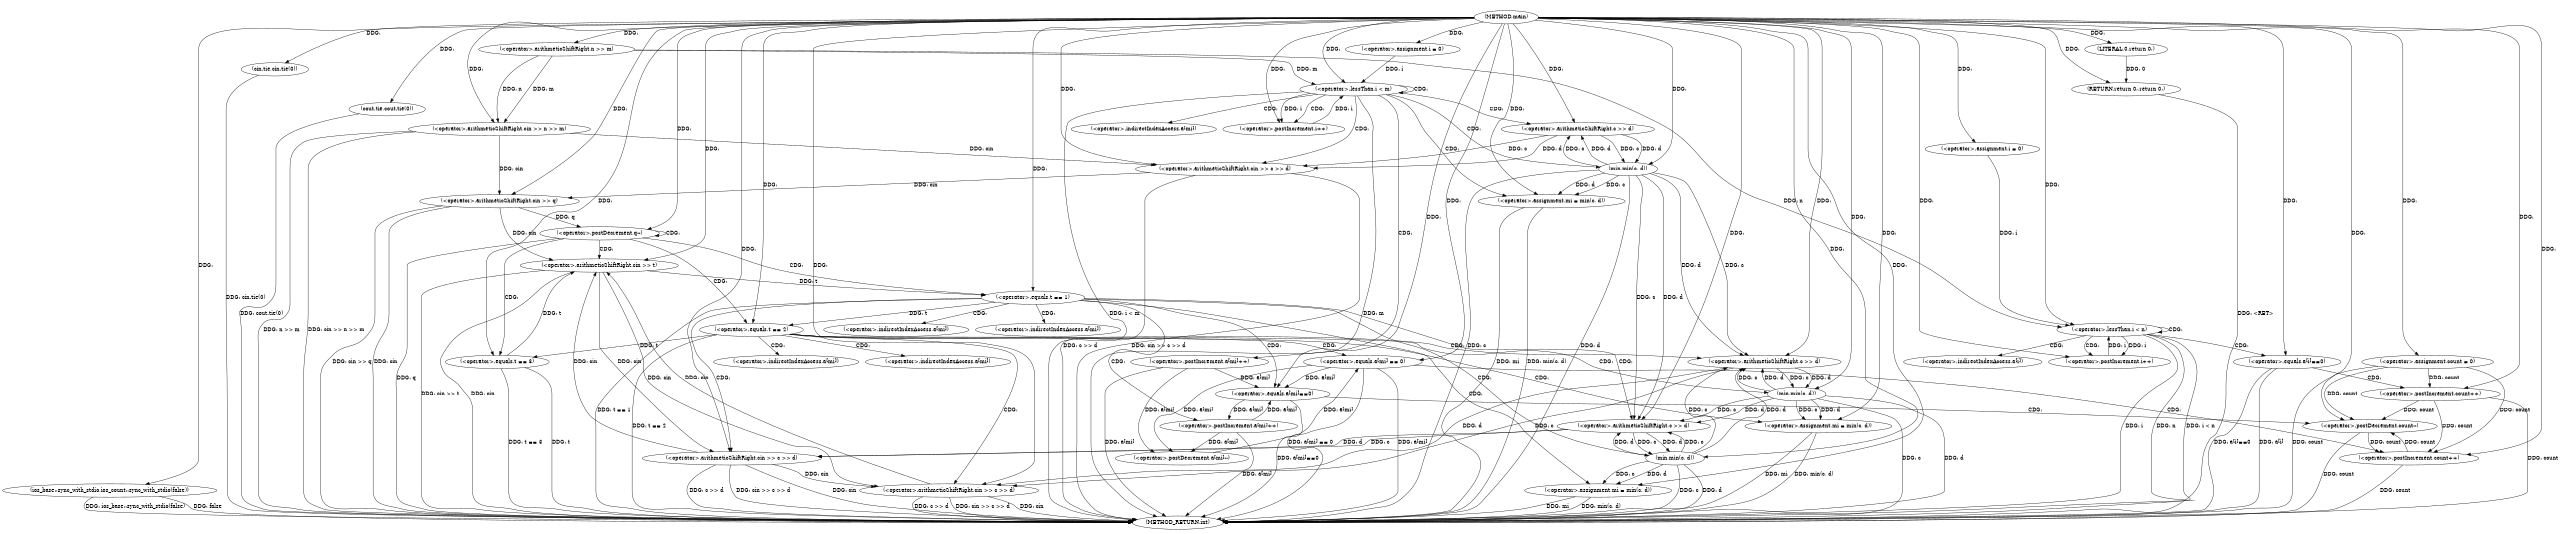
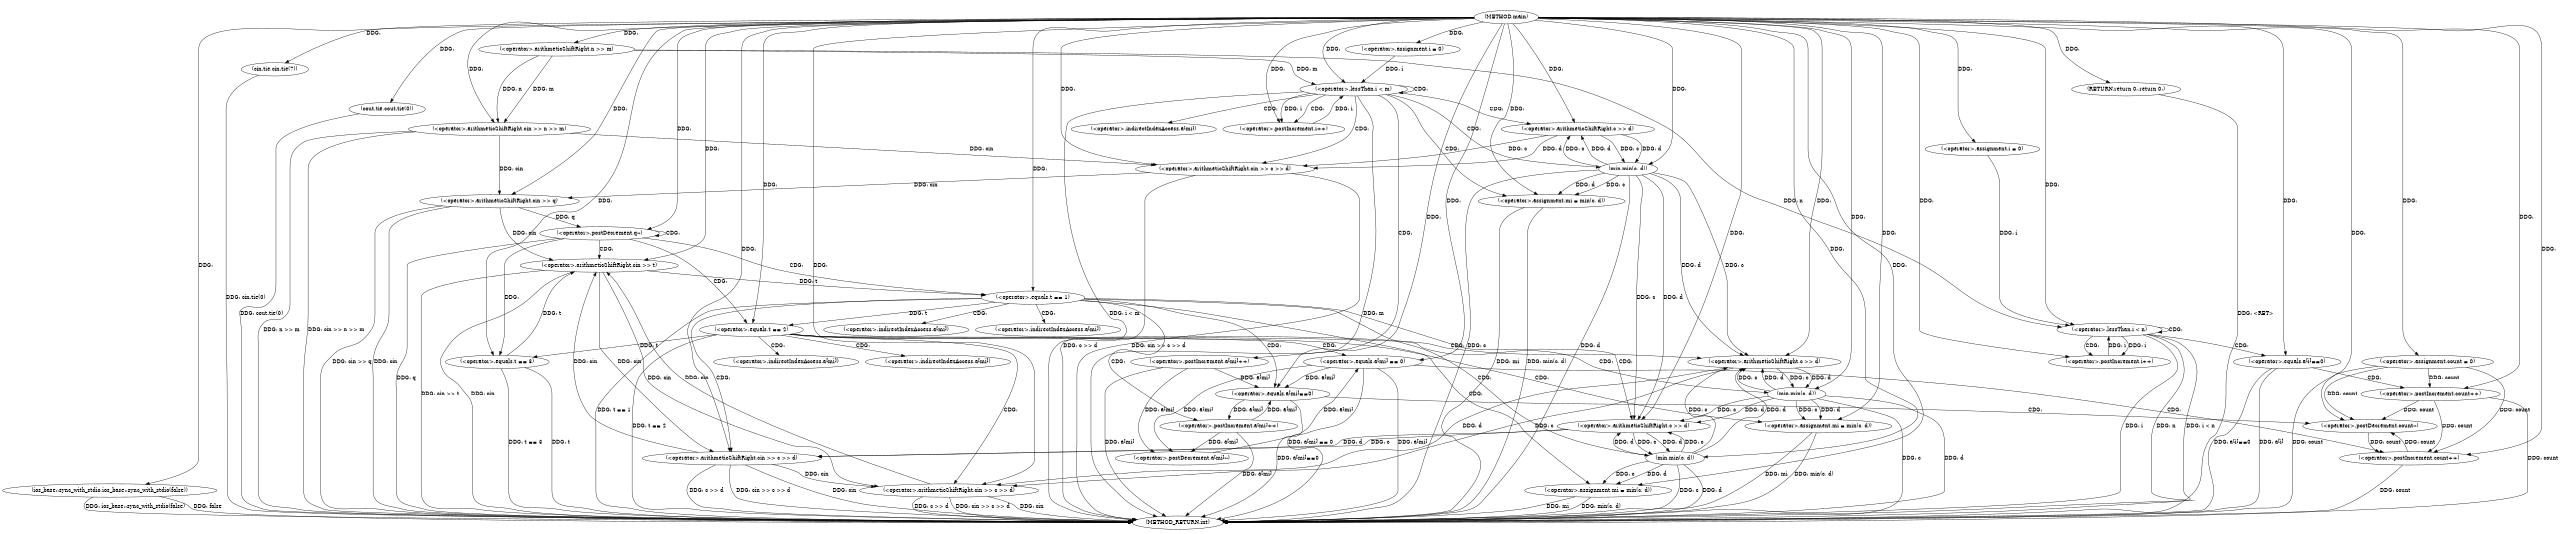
node "(LITERAL,0,return 0;)": removed
node "(cin.tie,cin.tie(0))": label "(cin.tie,cin.tie(0))" -> "(cin.tie,cin.tie(7))"
edge "(<operator>.postDecrement,q--)" -> "(<operator>.equals,t == 3)": label "CDG: " -> "DDG: "
node "(<operator>.indirectIndexAccess,a[i])": removed
node "(ios_base::sync_with_stdio,ios_count::sync_with_stdio(false))": label "(ios_base::sync_with_stdio,ios_count::sync_with_stdio(false))" -> "(ios_base::sync_with_stdio,ios_base::sync_with_stdio(false))"
edge "(<operator>.postDecrement,count--)" -> "(METHOD_RETURN,int)": removed, label "DDG: count"
